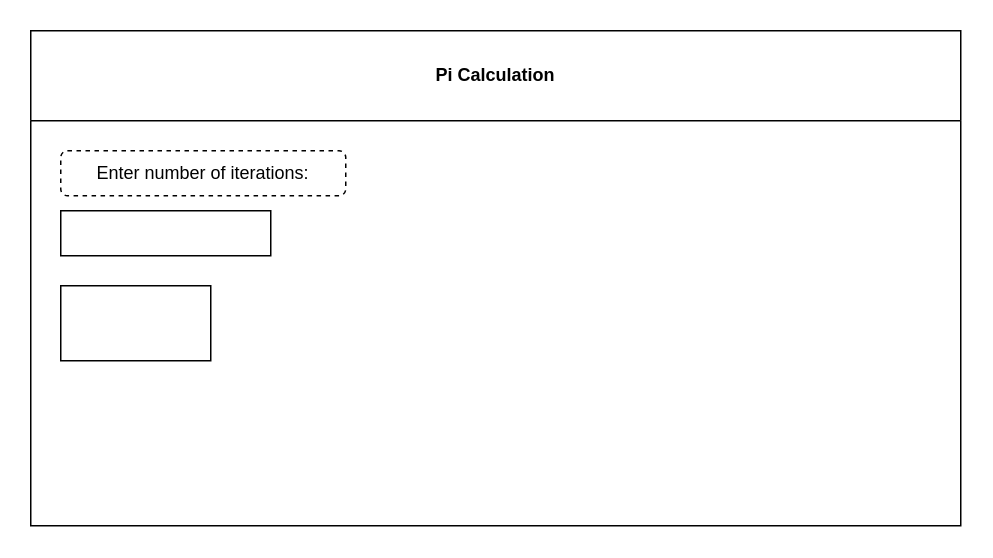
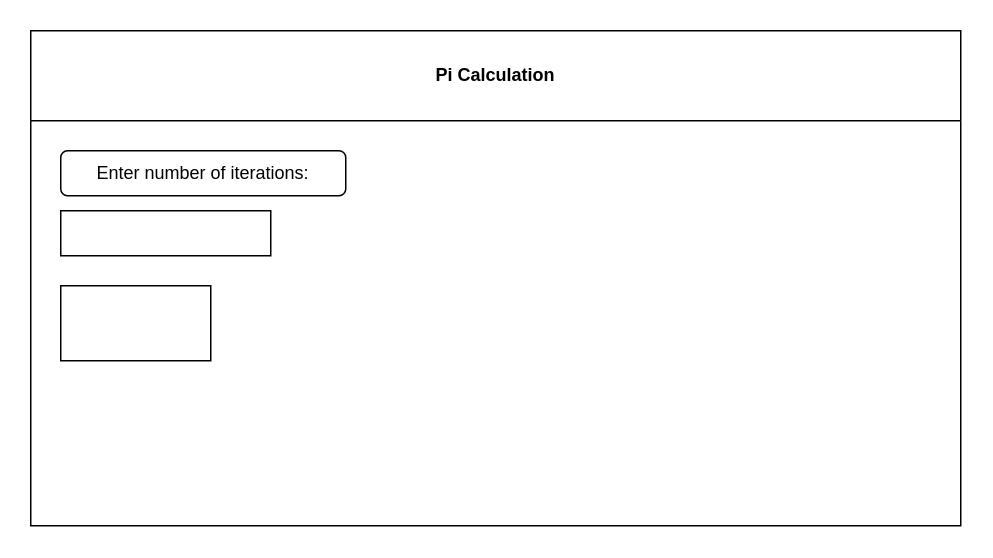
node "Enter number of iterations:": style dashed -> solid
